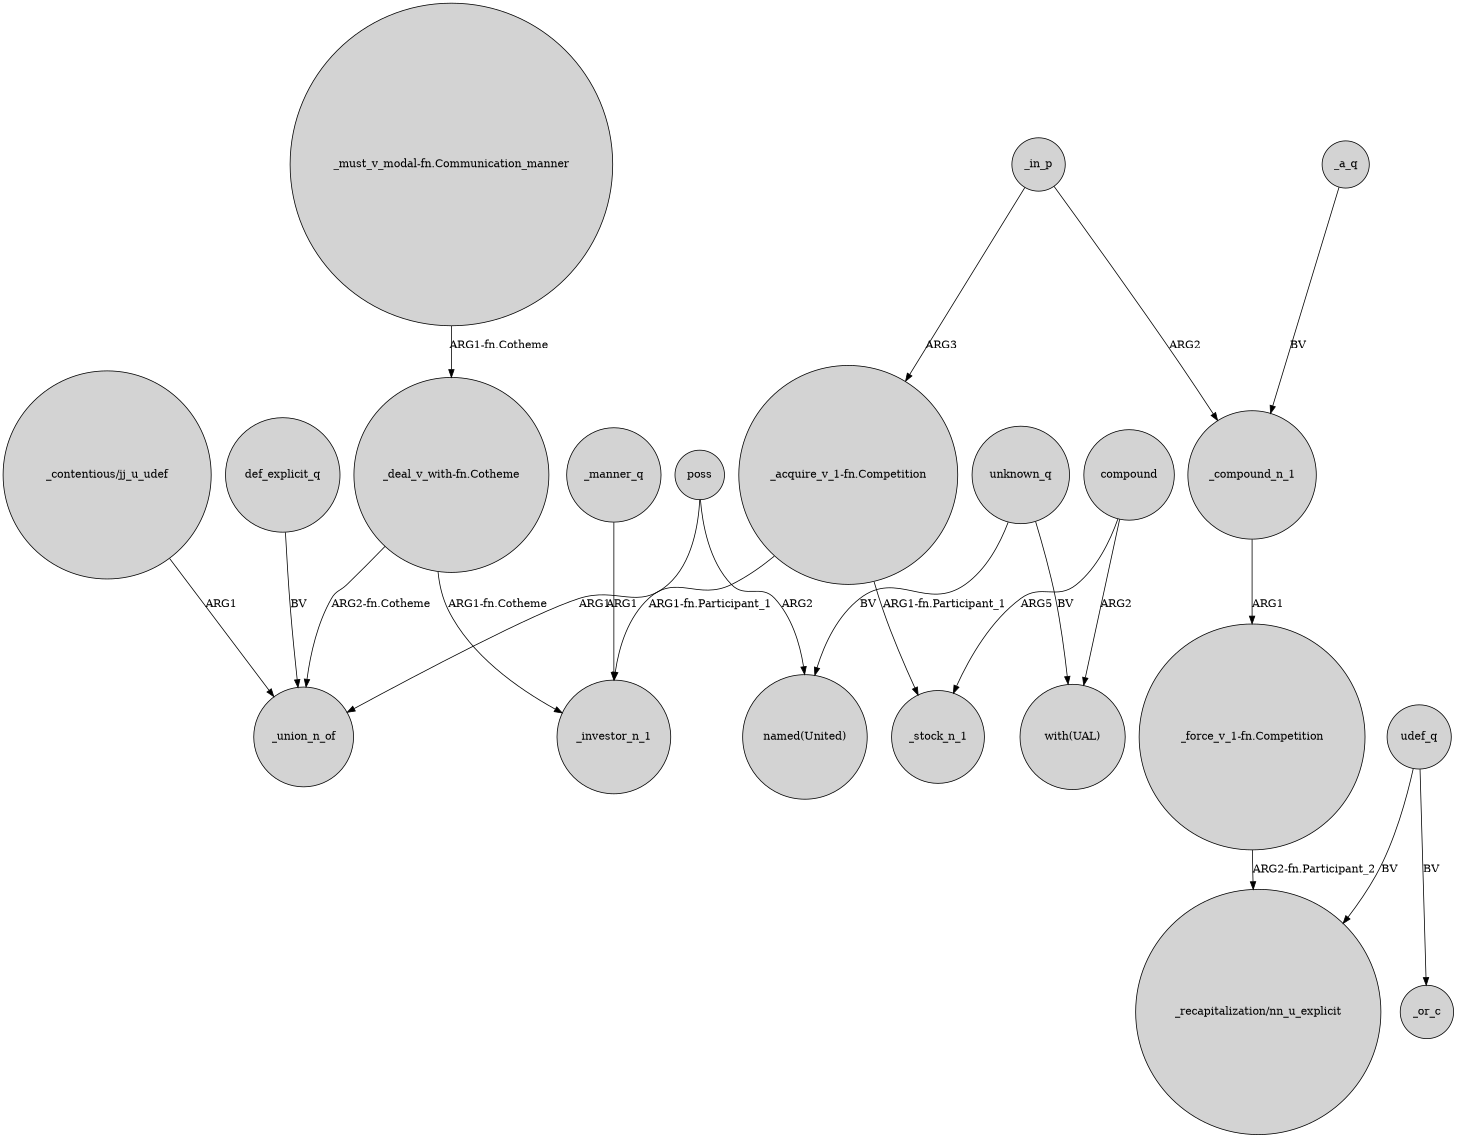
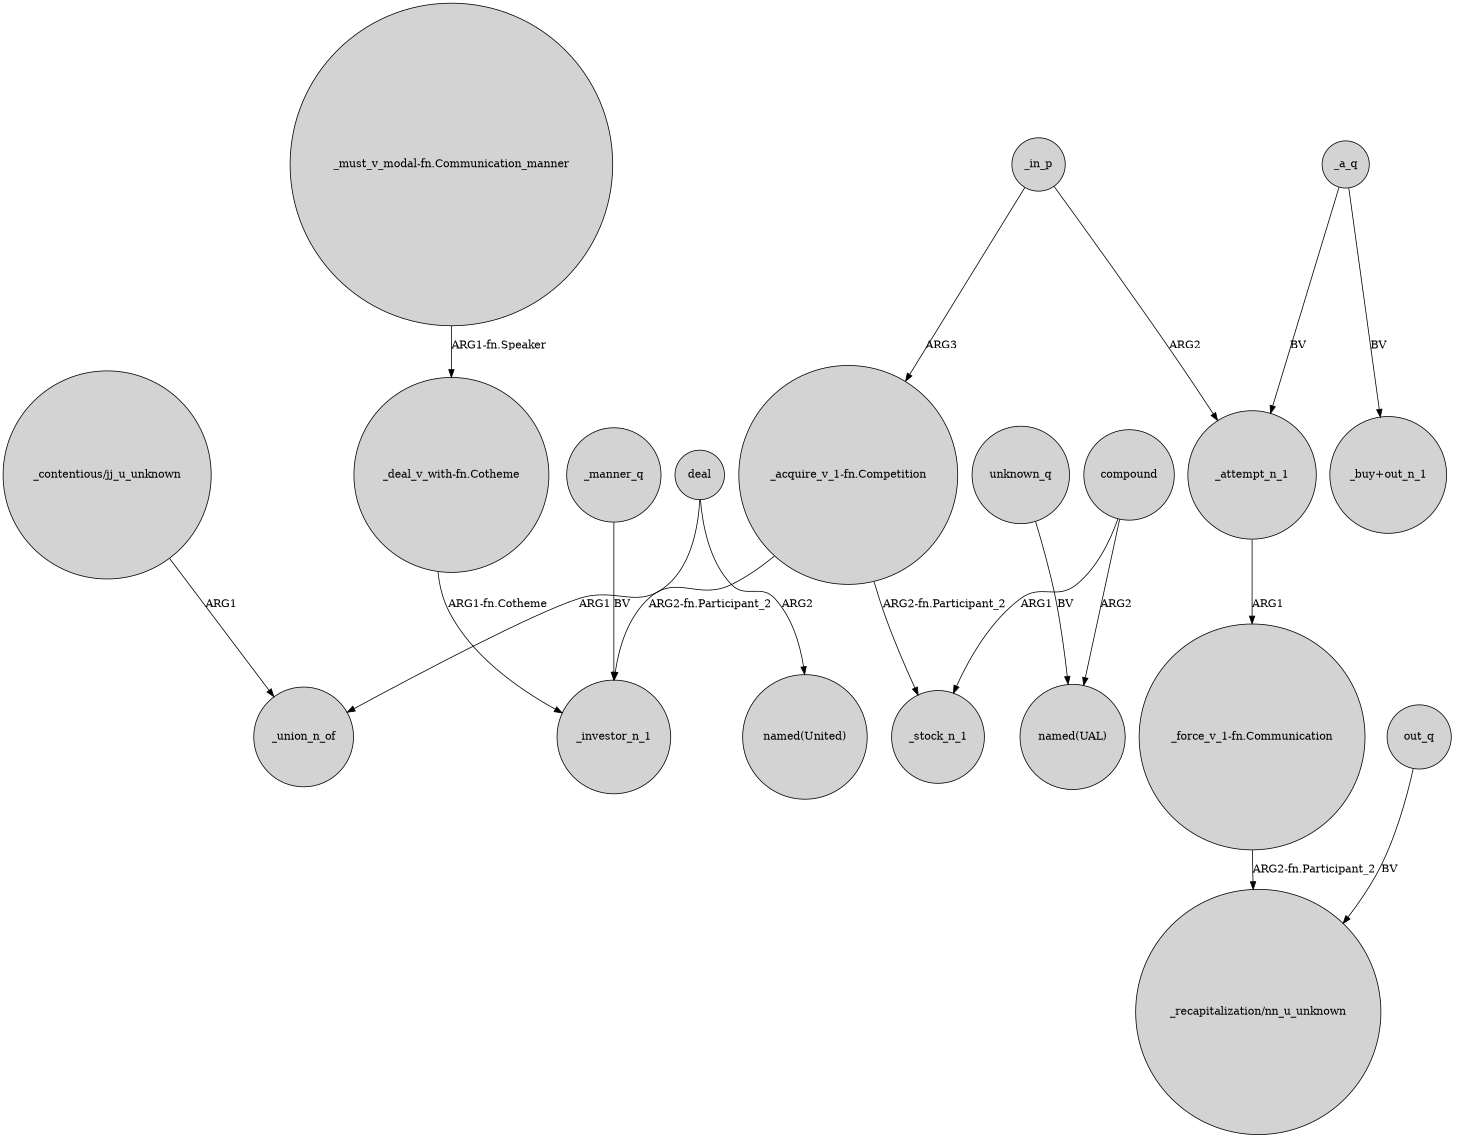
edge "_must_v_modal-fn.Communication_manner" -> "_deal_v_with-fn.Cotheme": label "ARG1-fn.Cotheme" -> "ARG1-fn.Speaker"
node "_contentious/jj_u_udef": label "_contentious/jj_u_udef" -> "_contentious/jj_u_unknown"
node "def_explicit_q": removed
node "poss": label "poss" -> "deal"
node "_compound_n_1": label "_compound_n_1" -> "_attempt_n_1"
node "_buy+out_n_1": added
edge "unknown_q" -> "named(United)": removed, label "BV"
edge "_deal_v_with-fn.Cotheme" -> "_union_n_of": removed, label "ARG2-fn.Cotheme"
edge "_manner_q" -> "_investor_n_1": label "ARG1" -> "BV"
edge "_acquire_v_1-fn.Competition" -> "_investor_n_1": label "ARG1-fn.Participant_1" -> "ARG2-fn.Participant_2"
edge "_acquire_v_1-fn.Competition" -> "_stock_n_1": label "ARG1-fn.Participant_1" -> "ARG2-fn.Participant_2"
edge "compound" -> "_stock_n_1": label "ARG5" -> "ARG1"
node "with(UAL)": label "with(UAL)" -> "named(UAL)"
node "_force_v_1-fn.Competition": label "_force_v_1-fn.Competition" -> "_force_v_1-fn.Communication"
node "udef_q": label "udef_q" -> "out_q"
node "_recapitalization/nn_u_explicit": label "_recapitalization/nn_u_explicit" -> "_recapitalization/nn_u_unknown"
node "_or_c": removed
